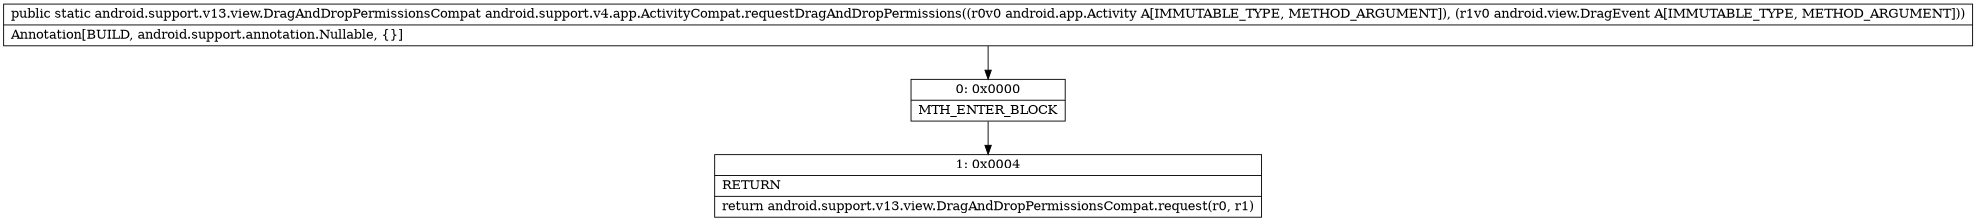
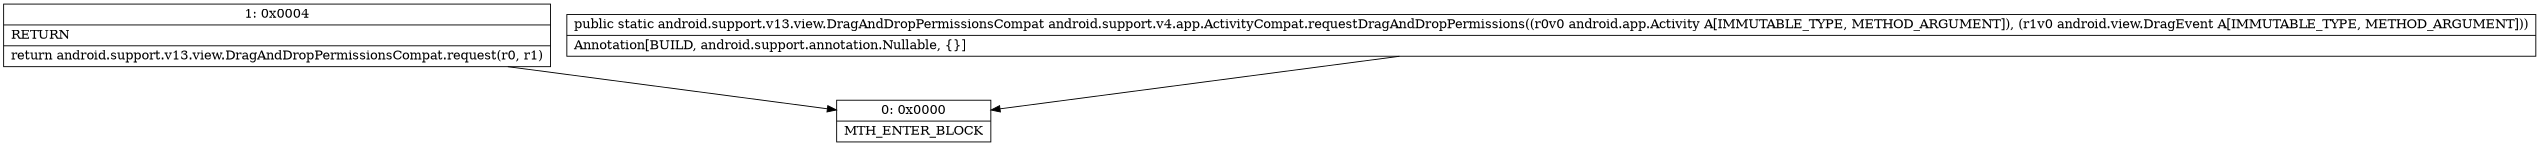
edge "0: 0x0000" -> "1: 0x0004": reversed
